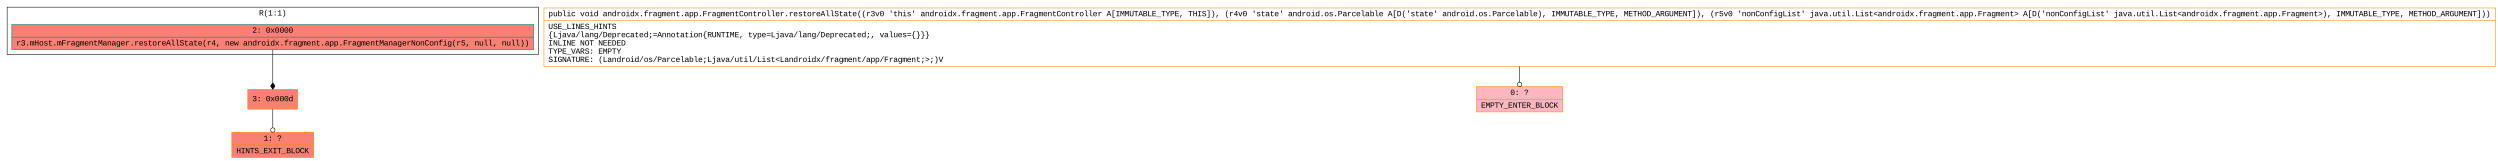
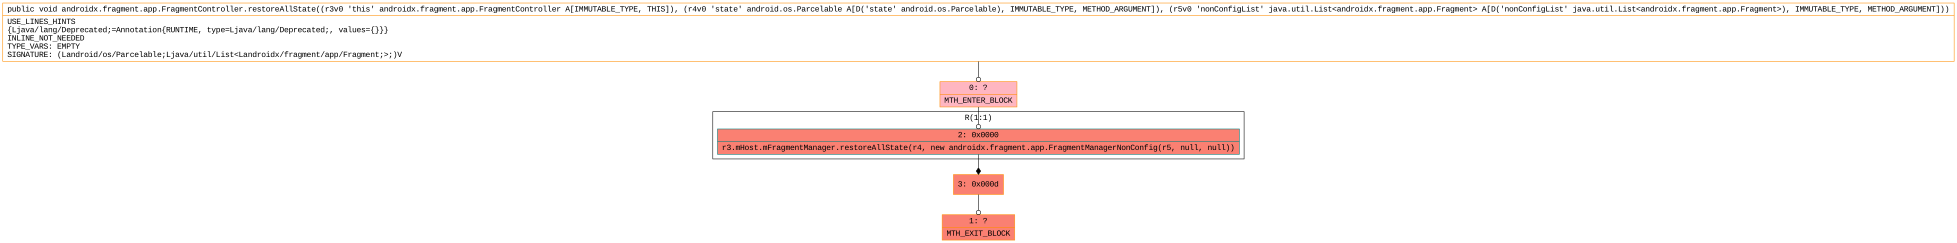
node "0: ?": text "EMPTY_ENTER_BLOCK" -> "MTH_ENTER_BLOCK"
edge "0: ?" -> "2: 0x0000": added
node "1: ?": text "HINTS_EXIT_BLOCK" -> "MTH_EXIT_BLOCK"
